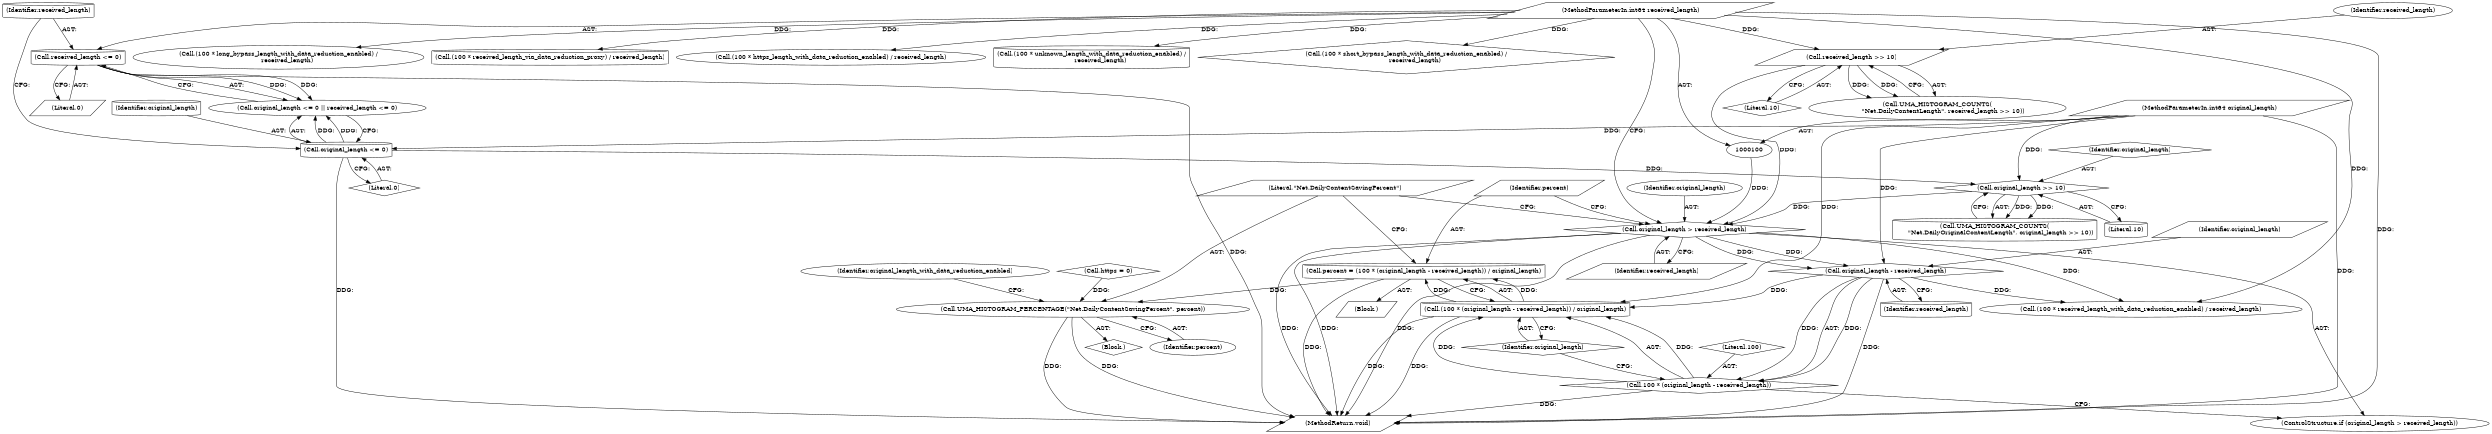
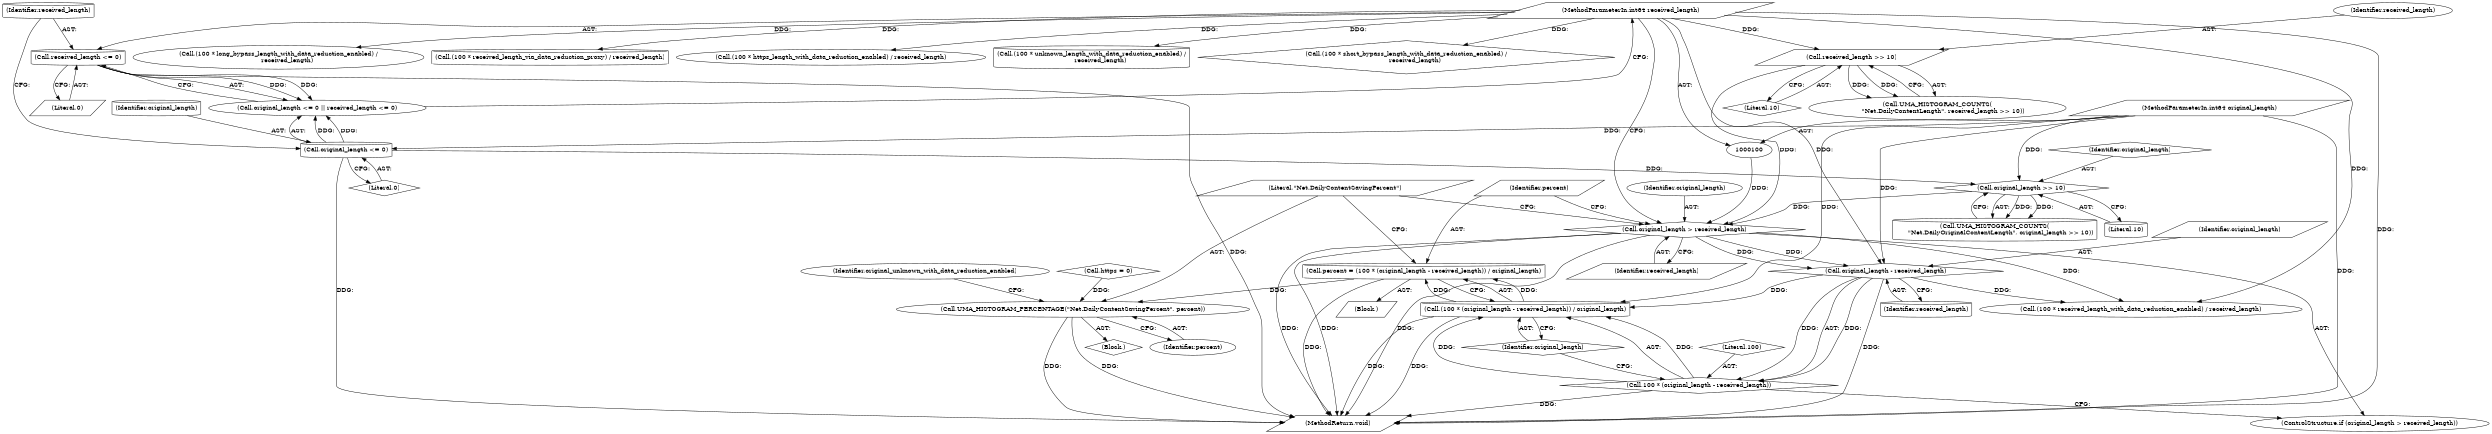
edge "(MethodParameterIn,int64 received_length)" -> "(Call,original_length - received_length)": added, label "DDG:"
edge "(Call,original_length <= 0 || received_length <= 0)" -> "(Call,original_length <= 0)": now "(Call,original_length <= 0 || received_length <= 0)" -> "(MethodParameterIn,int64 received_length)"
node "(Identifier,original_length_with_data_reduction_enabled)": label "(Identifier,original_length_with_data_reduction_enabled)" -> "(Identifier,original_unknown_with_data_reduction_enabled)"
